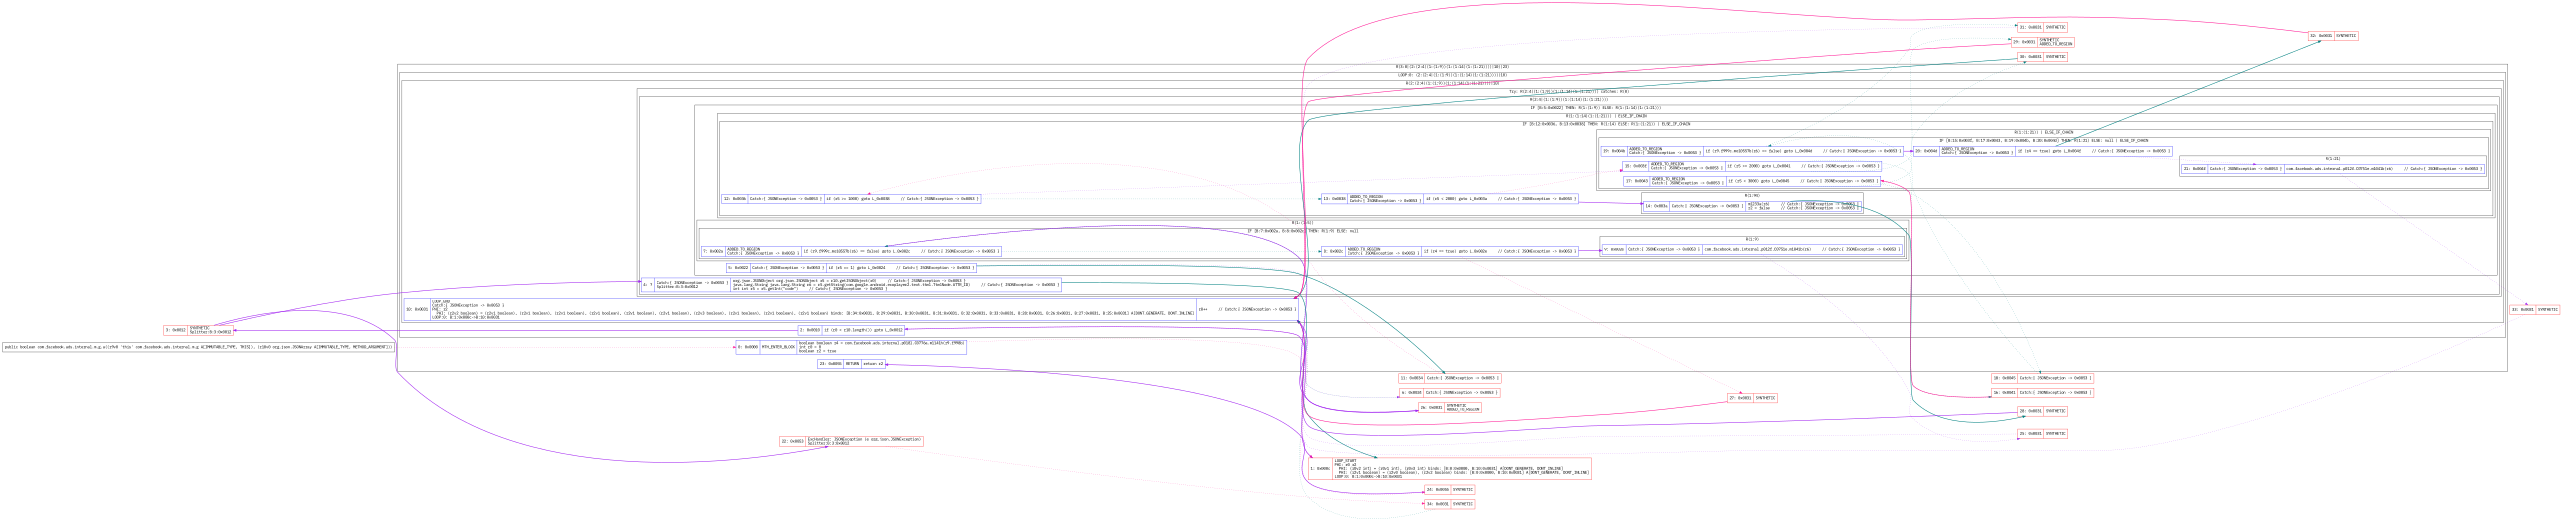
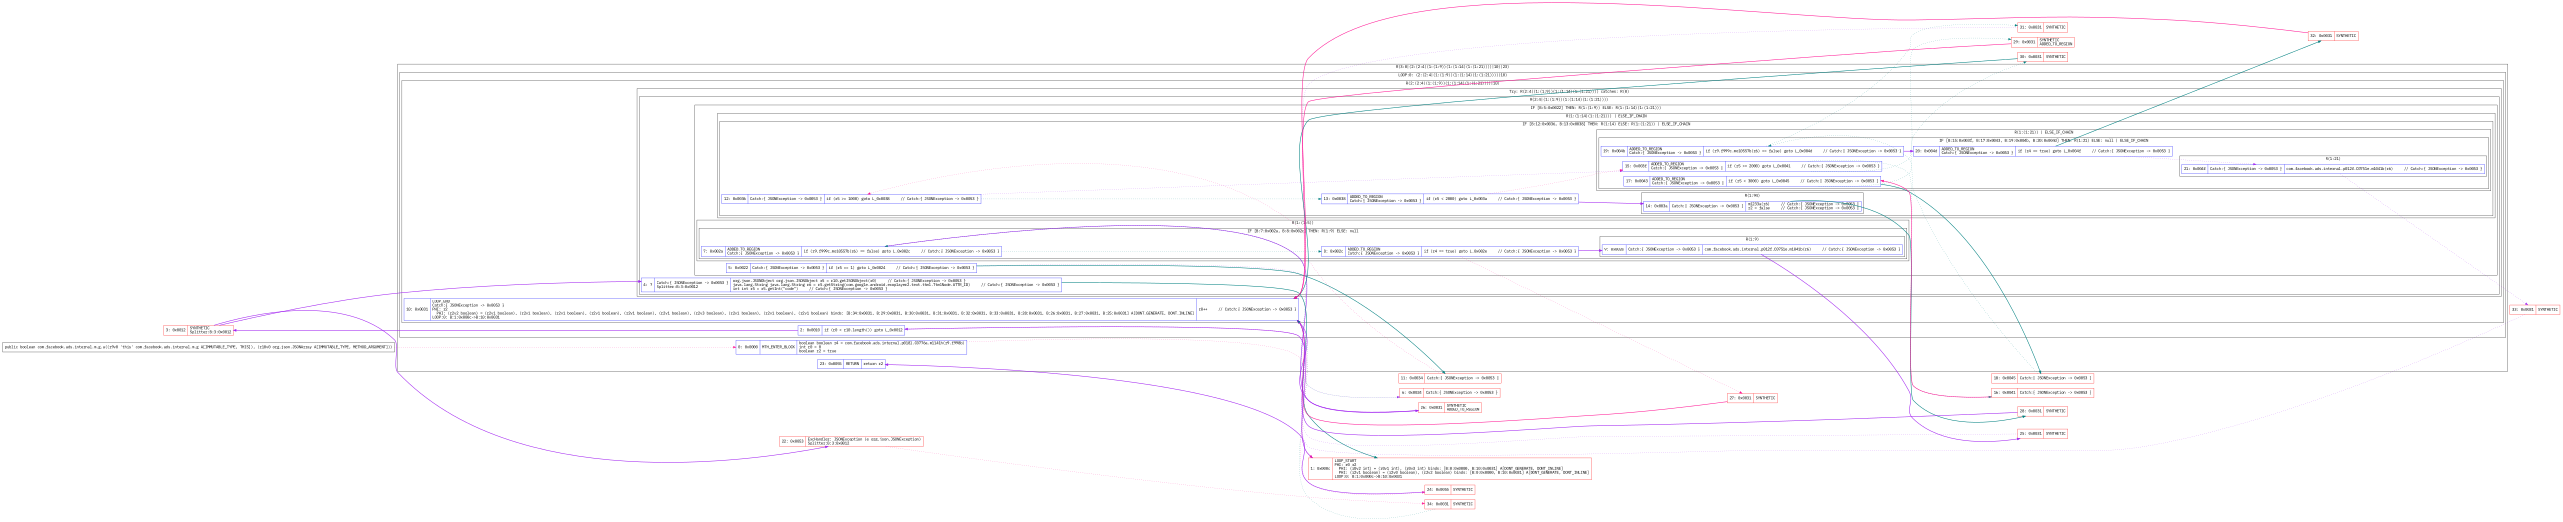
edge "17: 0x0043" -> "18: 0x0045": style dotted -> bold
edge "9: 0x002e" -> "25: 0x0031": style dotted -> bold
